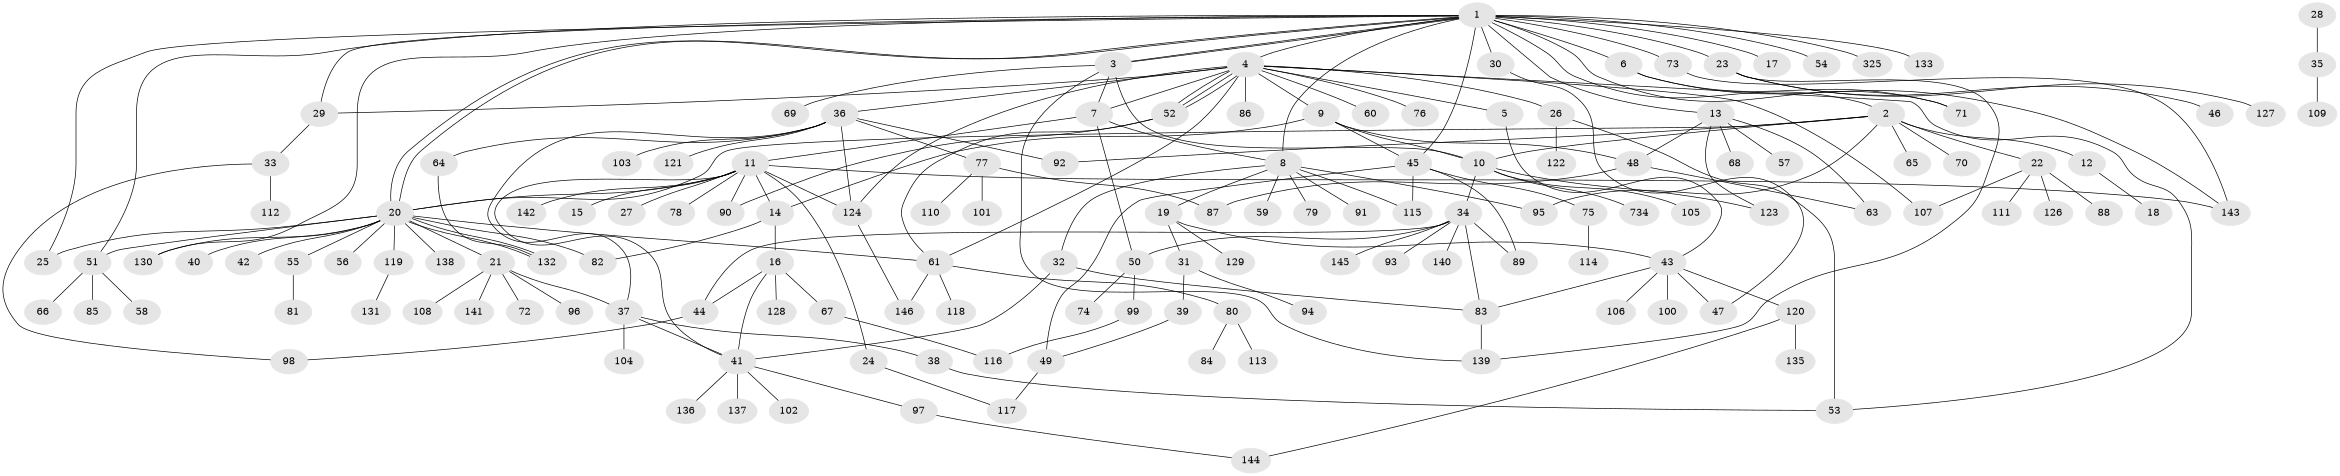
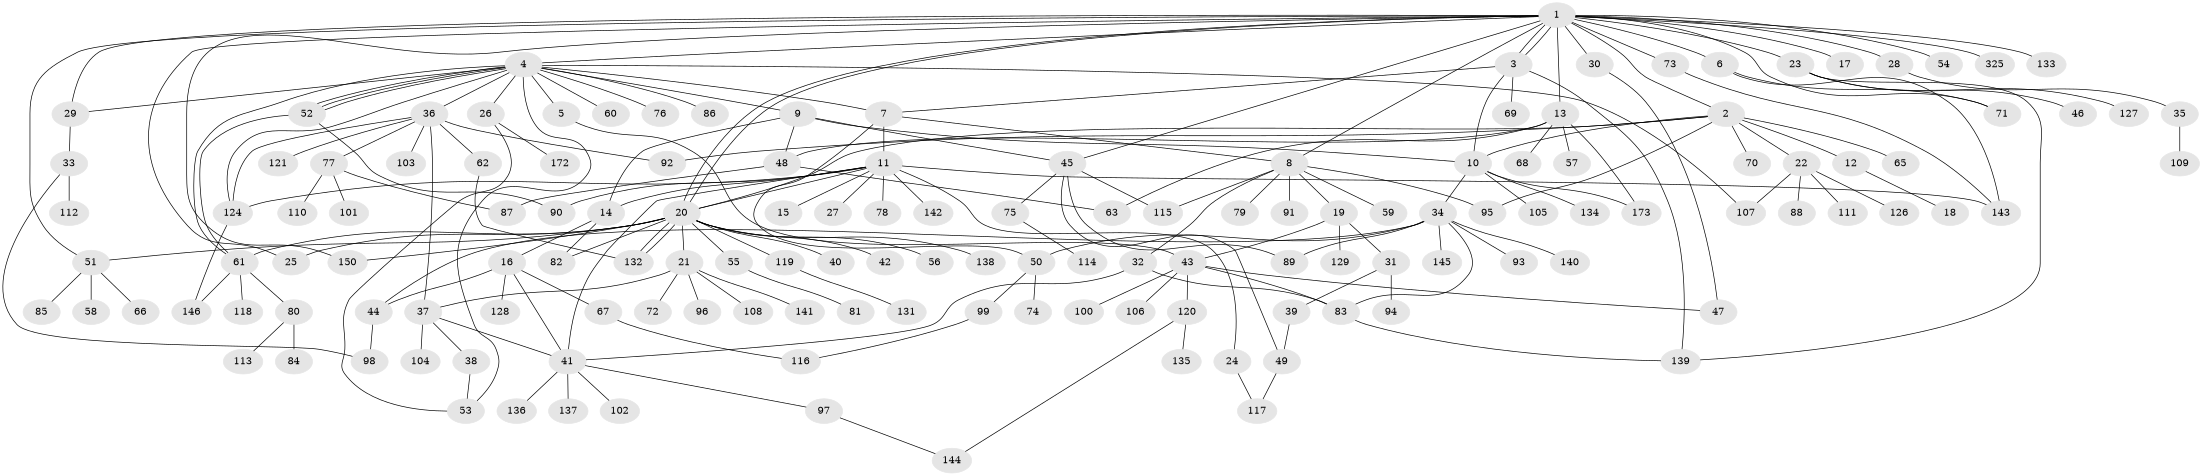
edge "1" -- "28": added
node "64": label "64" -> "62"
node "122": label "122" -> "172"
node "734": label "734" -> "134"
node "123": label "123" -> "173"
node "130": label "130" -> "150"
